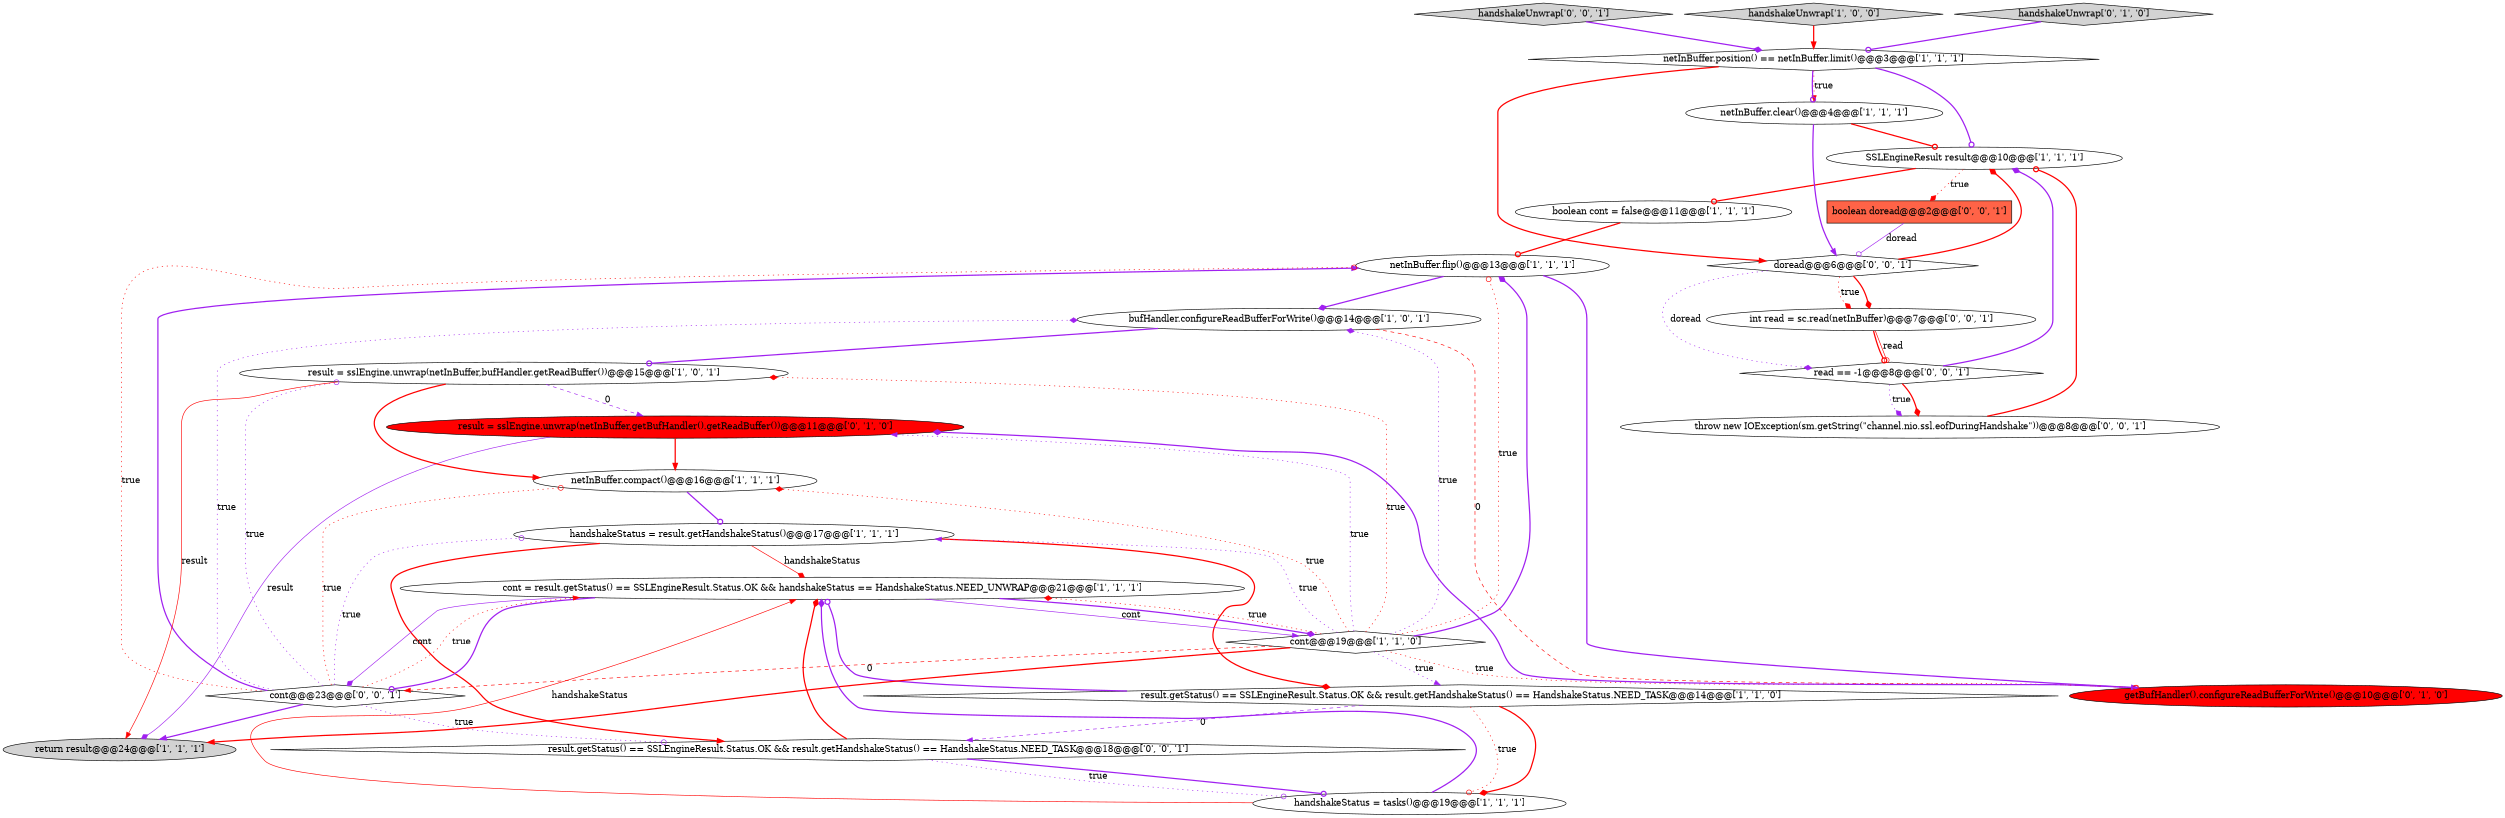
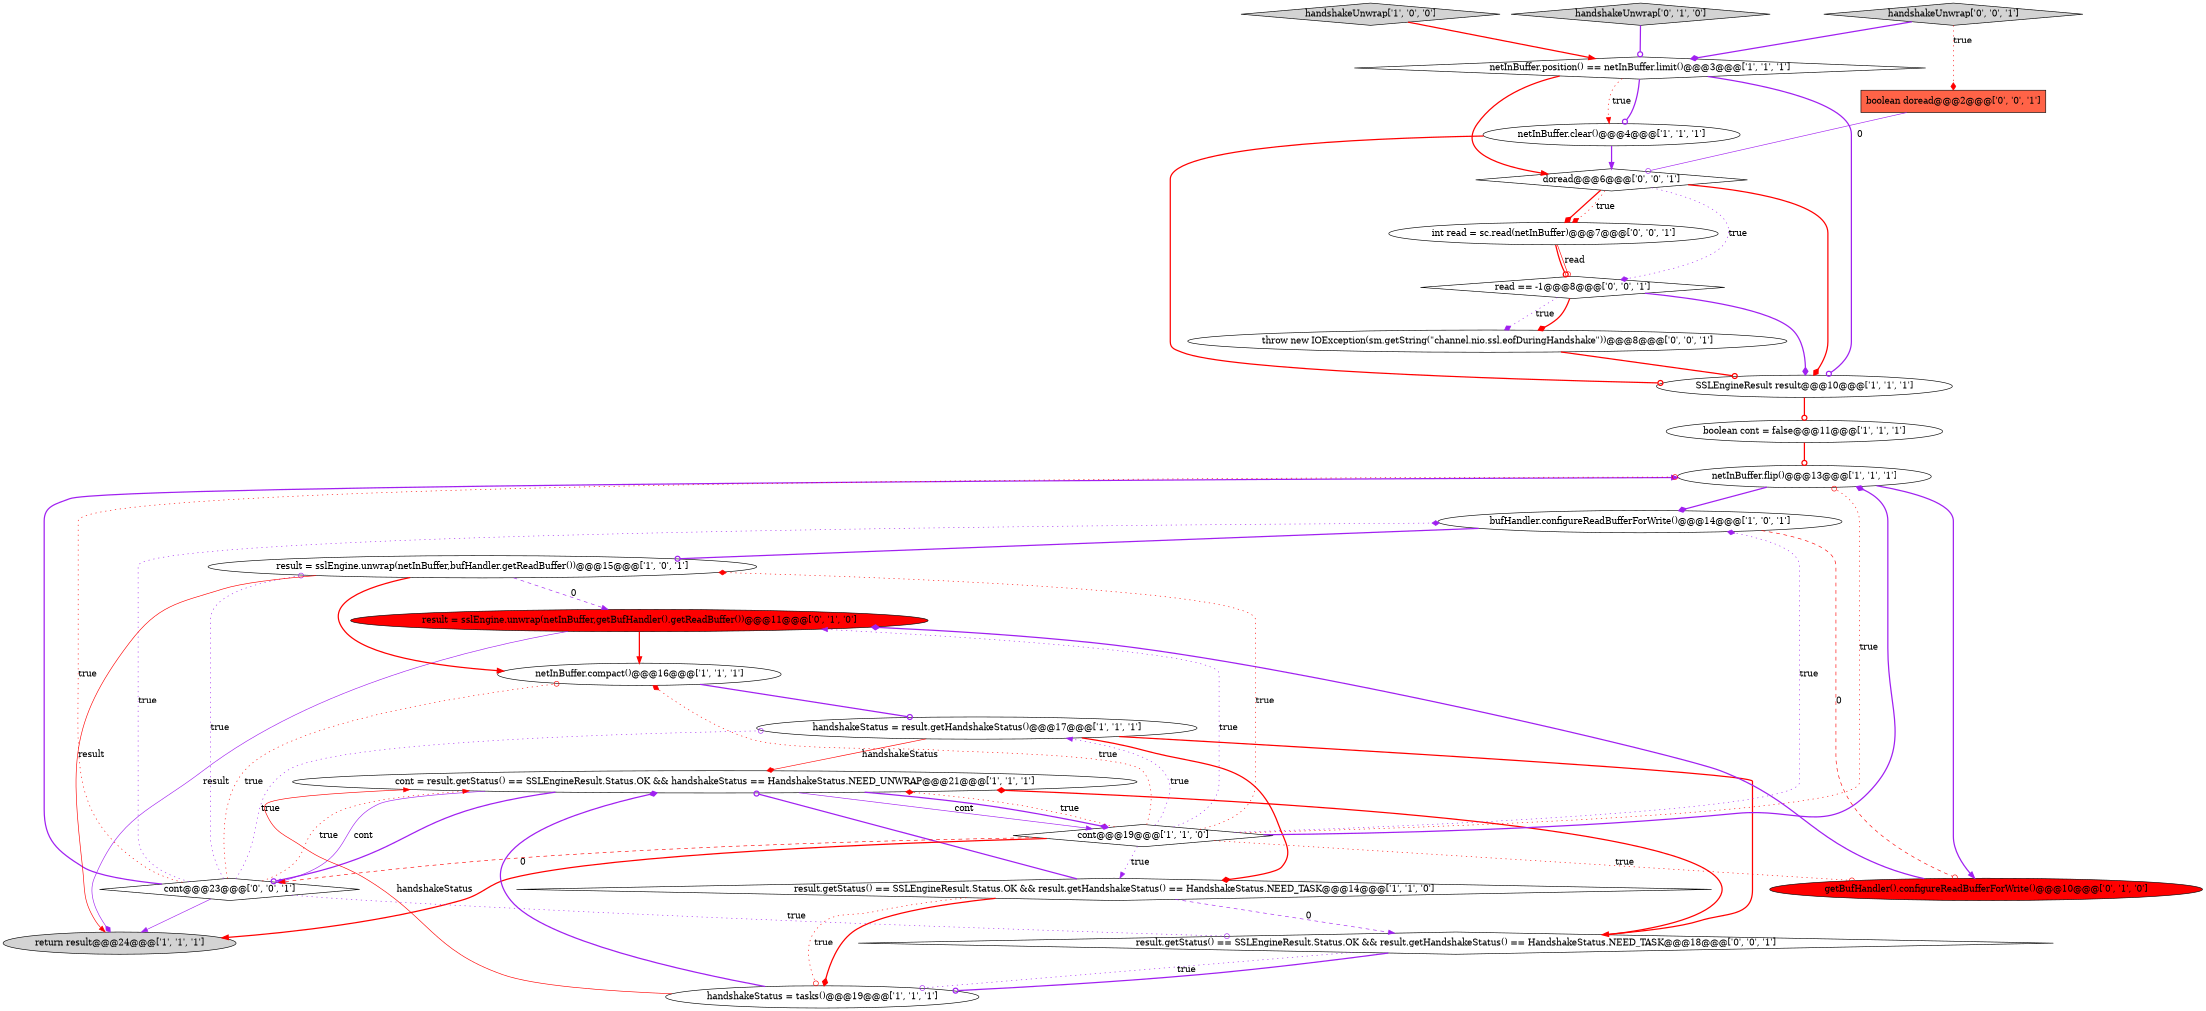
edge "SSLEngineResult result@@@10@@@['1', '1', '1']" -> "boolean doread@@@2@@@['0', '0', '1']": now "handshakeUnwrap['0', '0', '1']" -> "boolean doread@@@2@@@['0', '0', '1']"
edge "boolean doread@@@2@@@['0', '0', '1']" -> "doread@@@6@@@['0', '0', '1']": label "doread" -> "0"
edge "doread@@@6@@@['0', '0', '1']" -> "read == -1@@@8@@@['0', '0', '1']": label "doread" -> "true"
edge "cont@@@23@@@['0', '0', '1']" -> "return result@@@24@@@['1', '1', '1']": style bold -> solid
